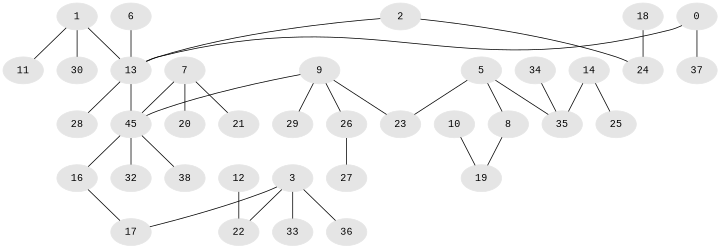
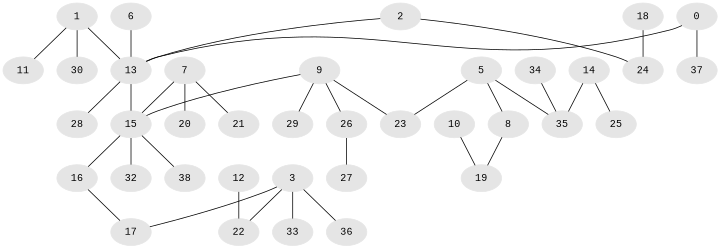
node "45": label "45" -> "15"
